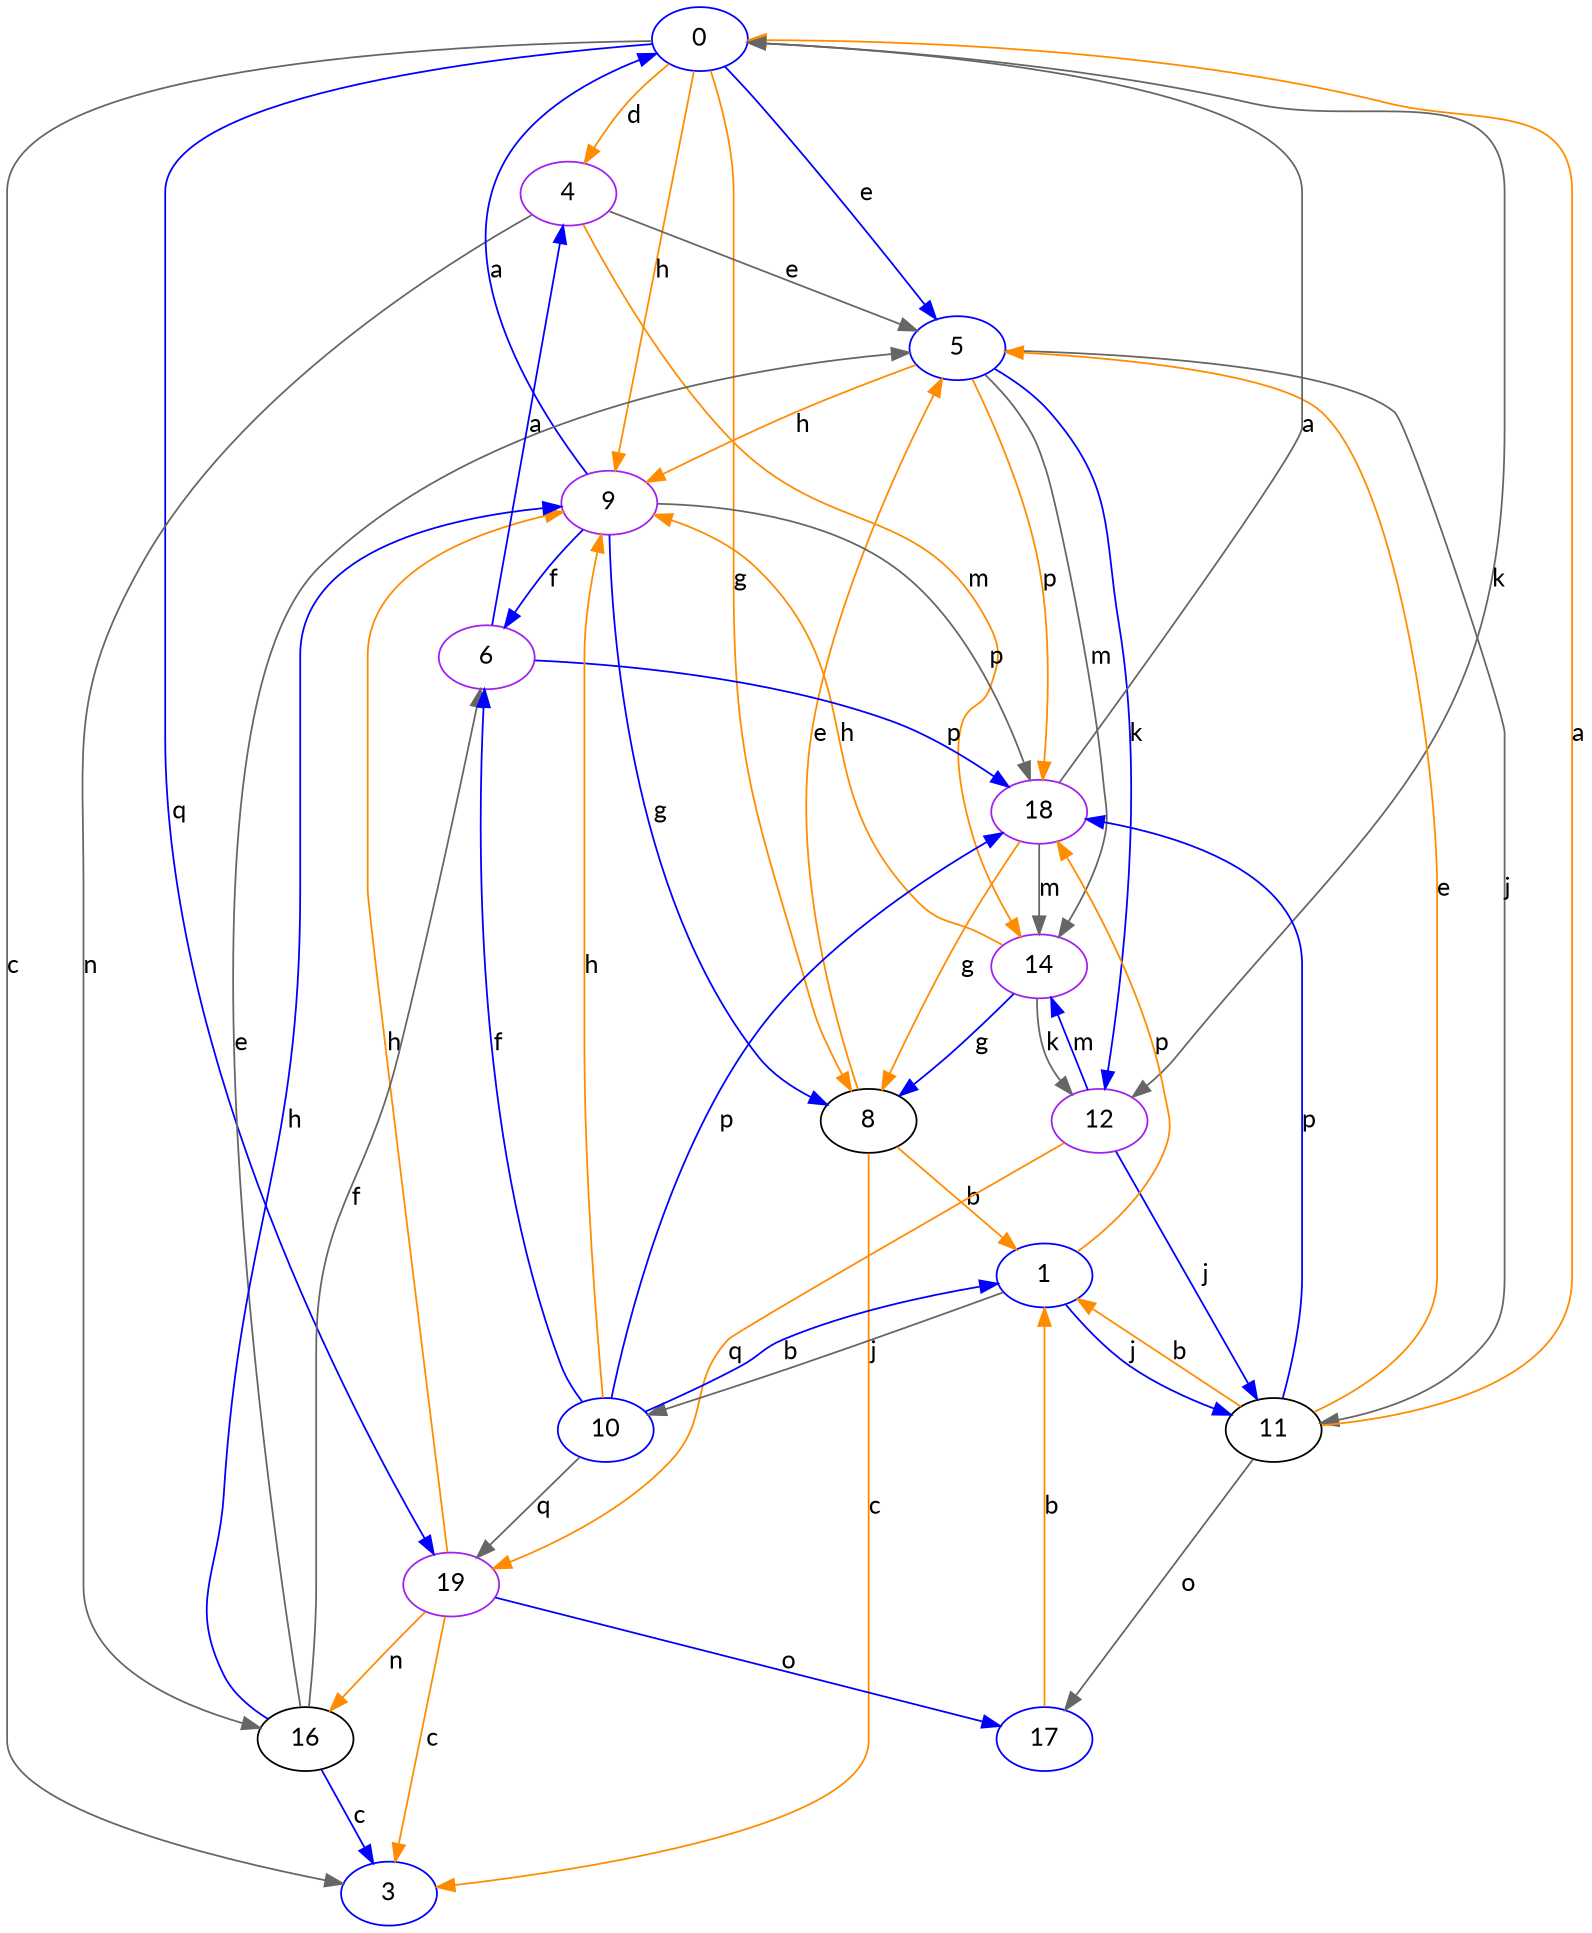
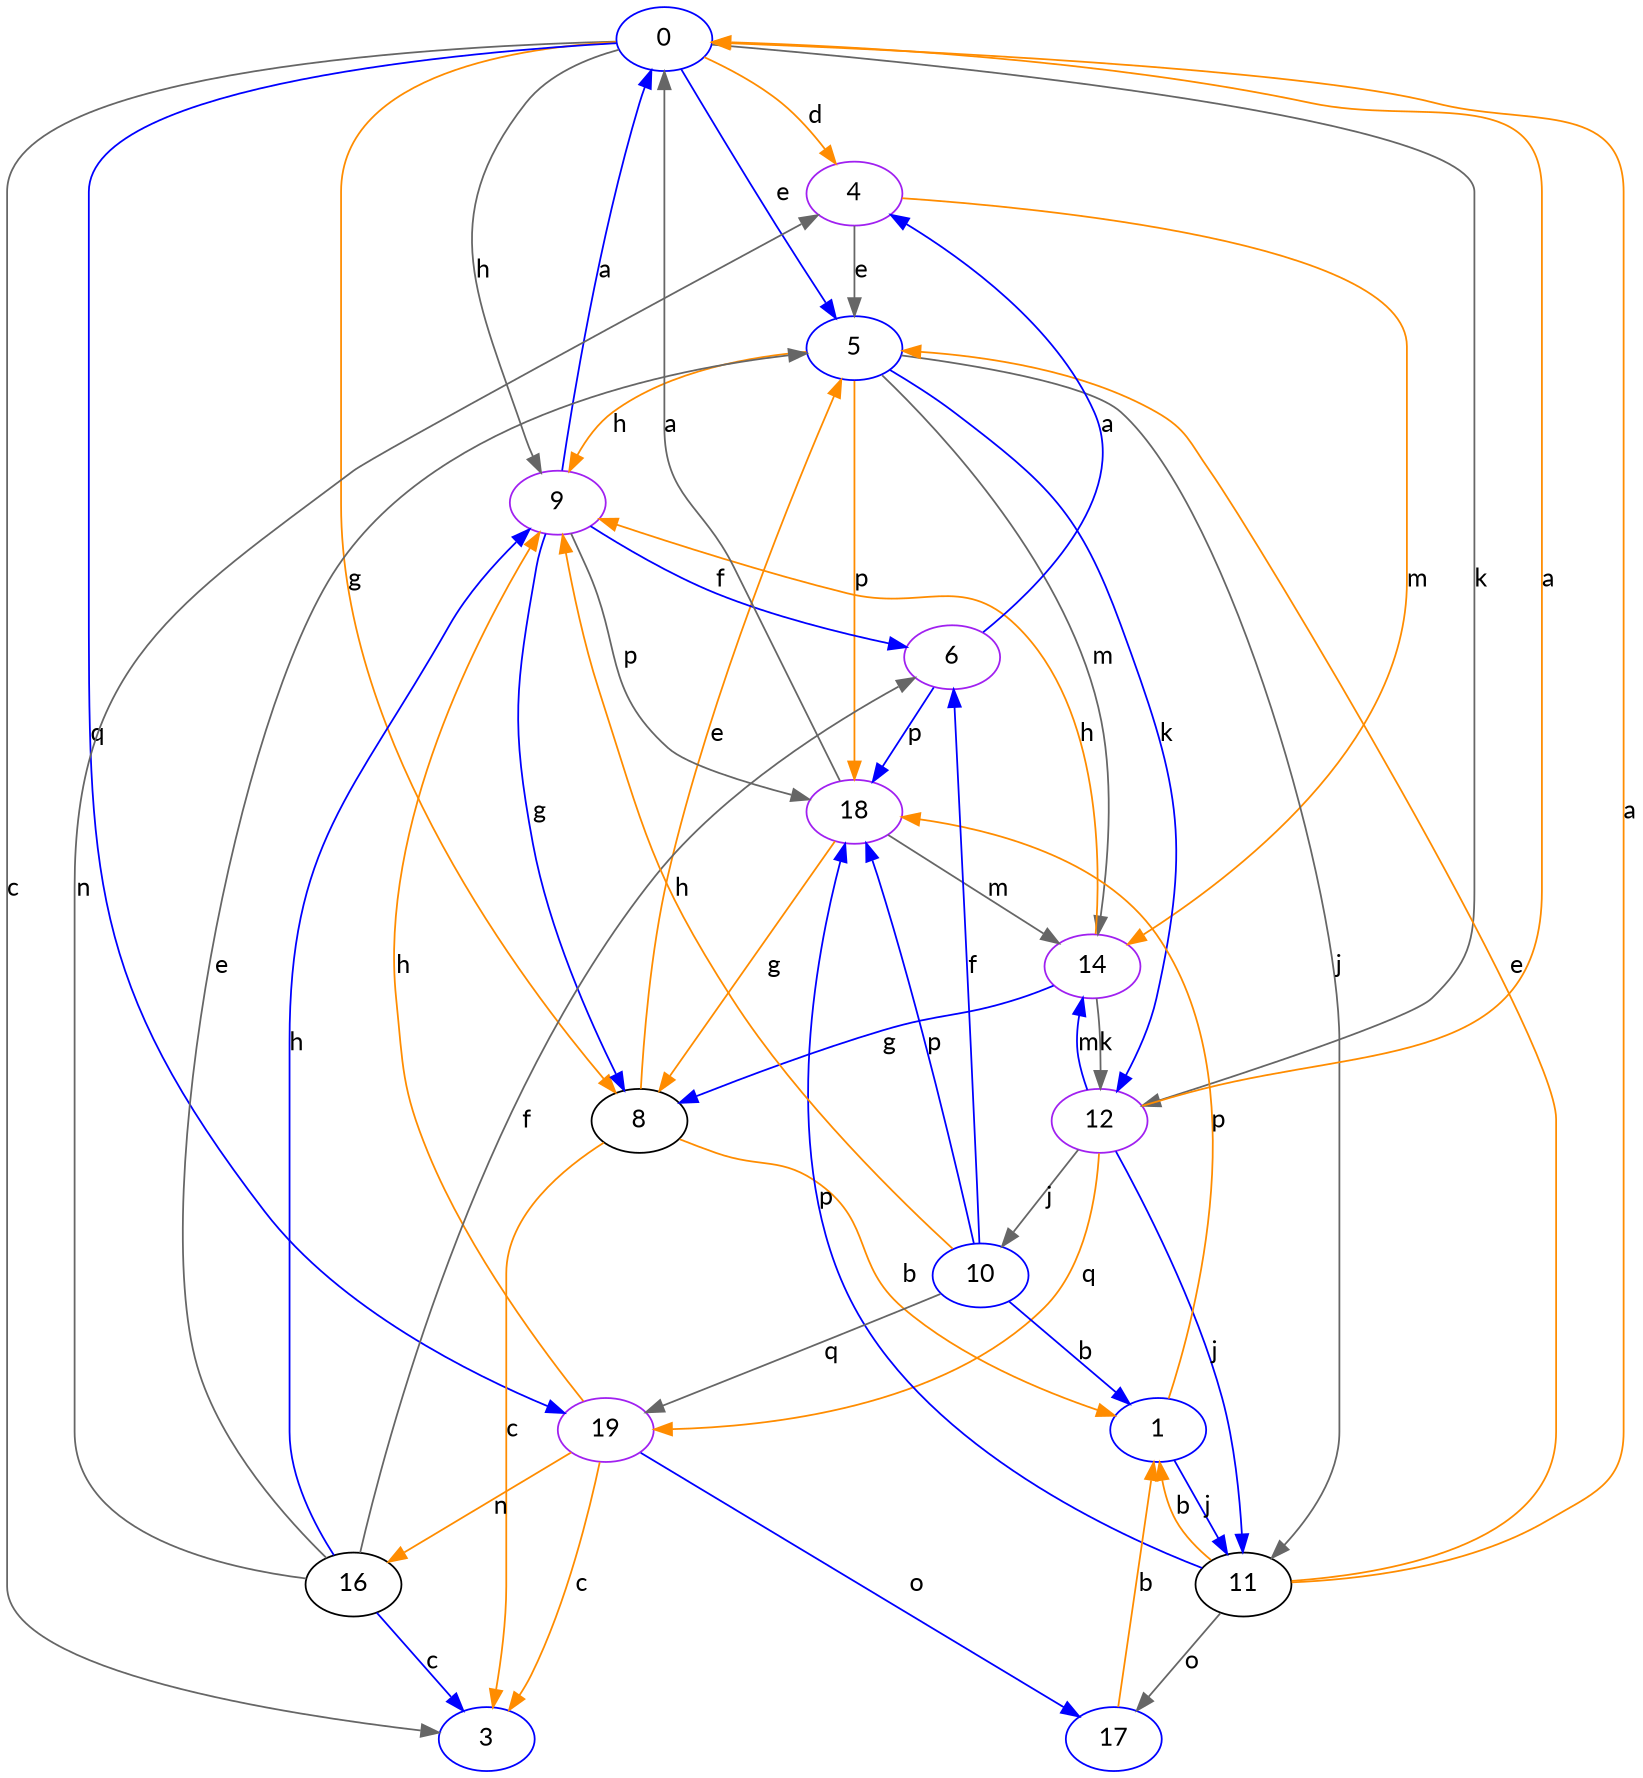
edge "0" -> "9": color darkorange -> gray40
edge "12" -> "0": added, label "a"
edge "4" -> "16": reversed
edge "1" -> "10": now "12" -> "10"
